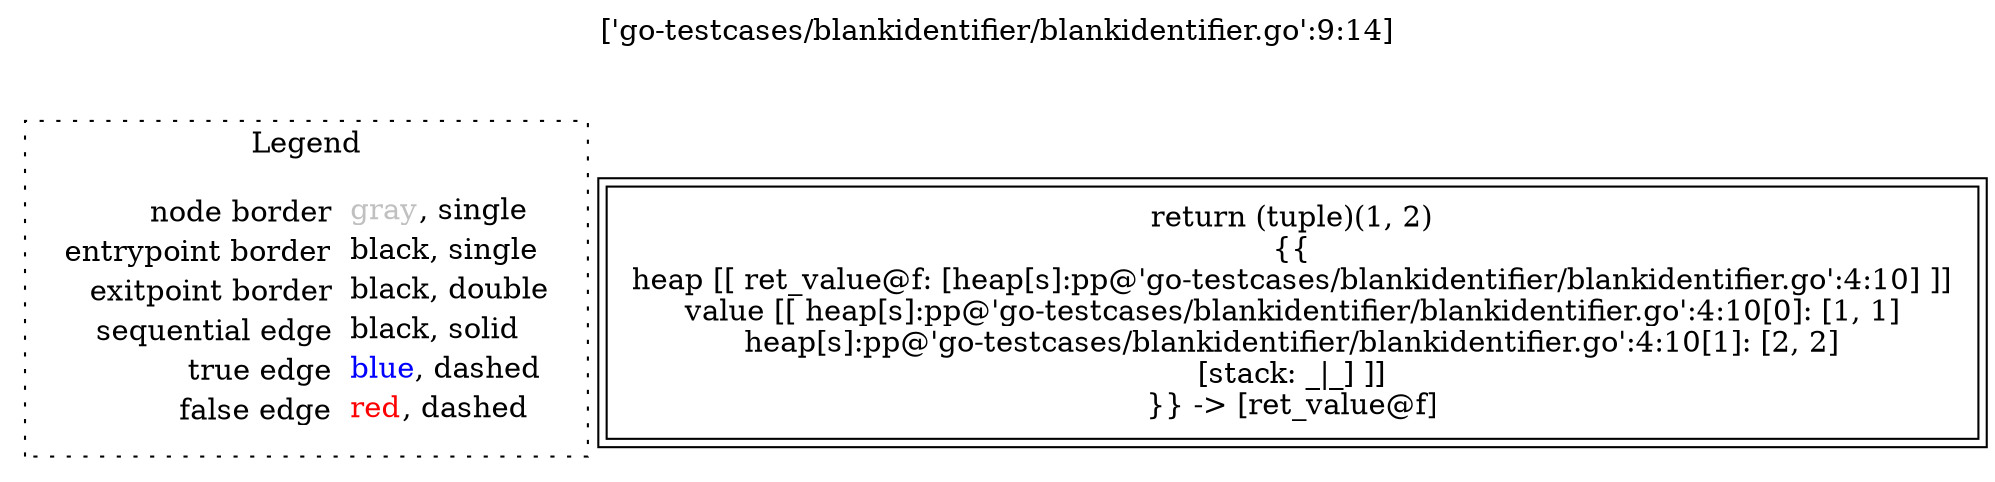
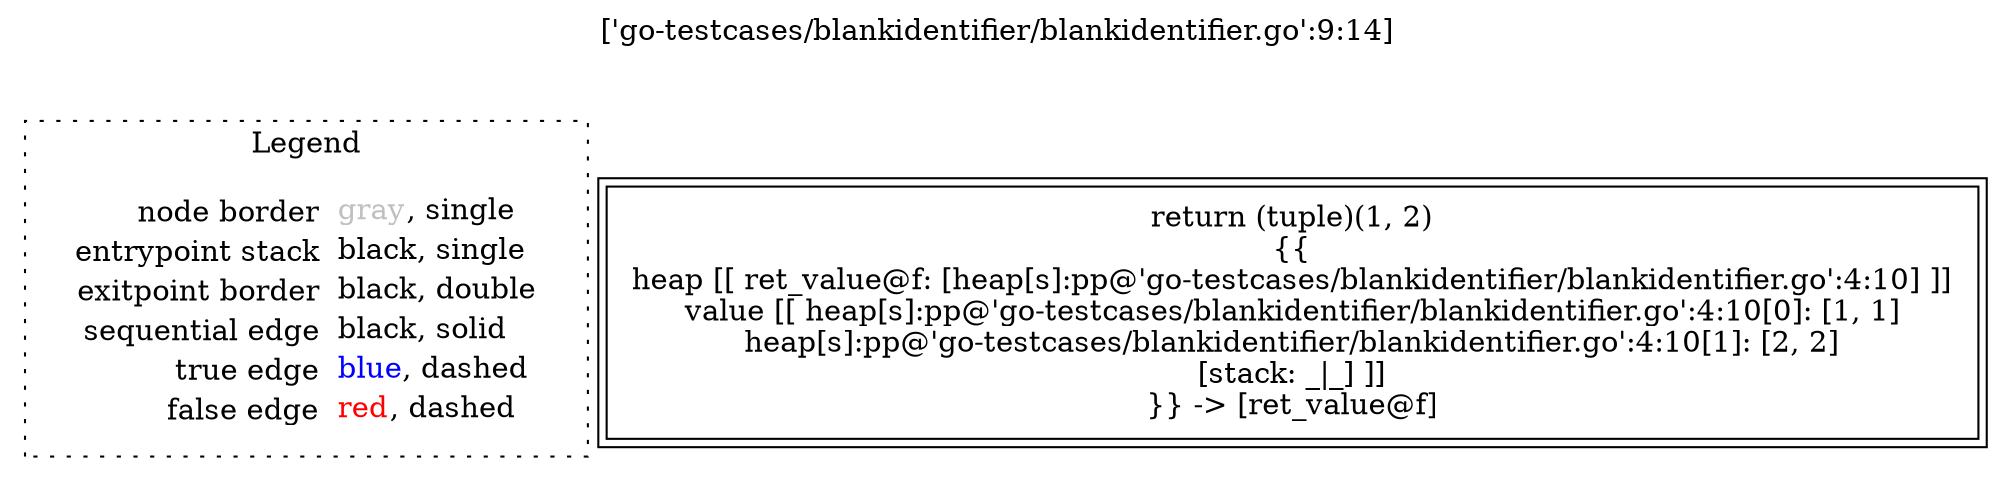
node "node border": text "entrypoint border" -> "entrypoint stack"
